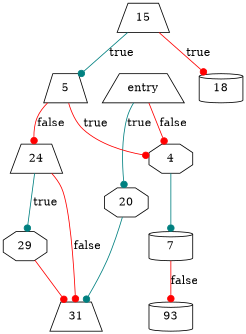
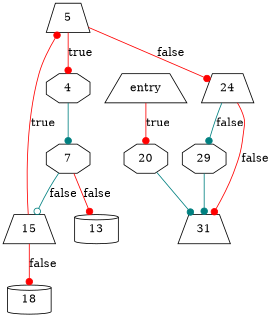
edge "15" -> "5": color teal -> red
edge "15" -> "18": label "true" -> "false"
edge "entry" -> "4": removed, label "false"
edge "entry" -> "20": color teal -> red
edge "7" -> "15": added, label "false"
edge "24" -> "29": label "true" -> "false"
node "7": shape cylinder -> octagon
edge "29" -> "31": color red -> teal
node "93": label "93" -> "13"
